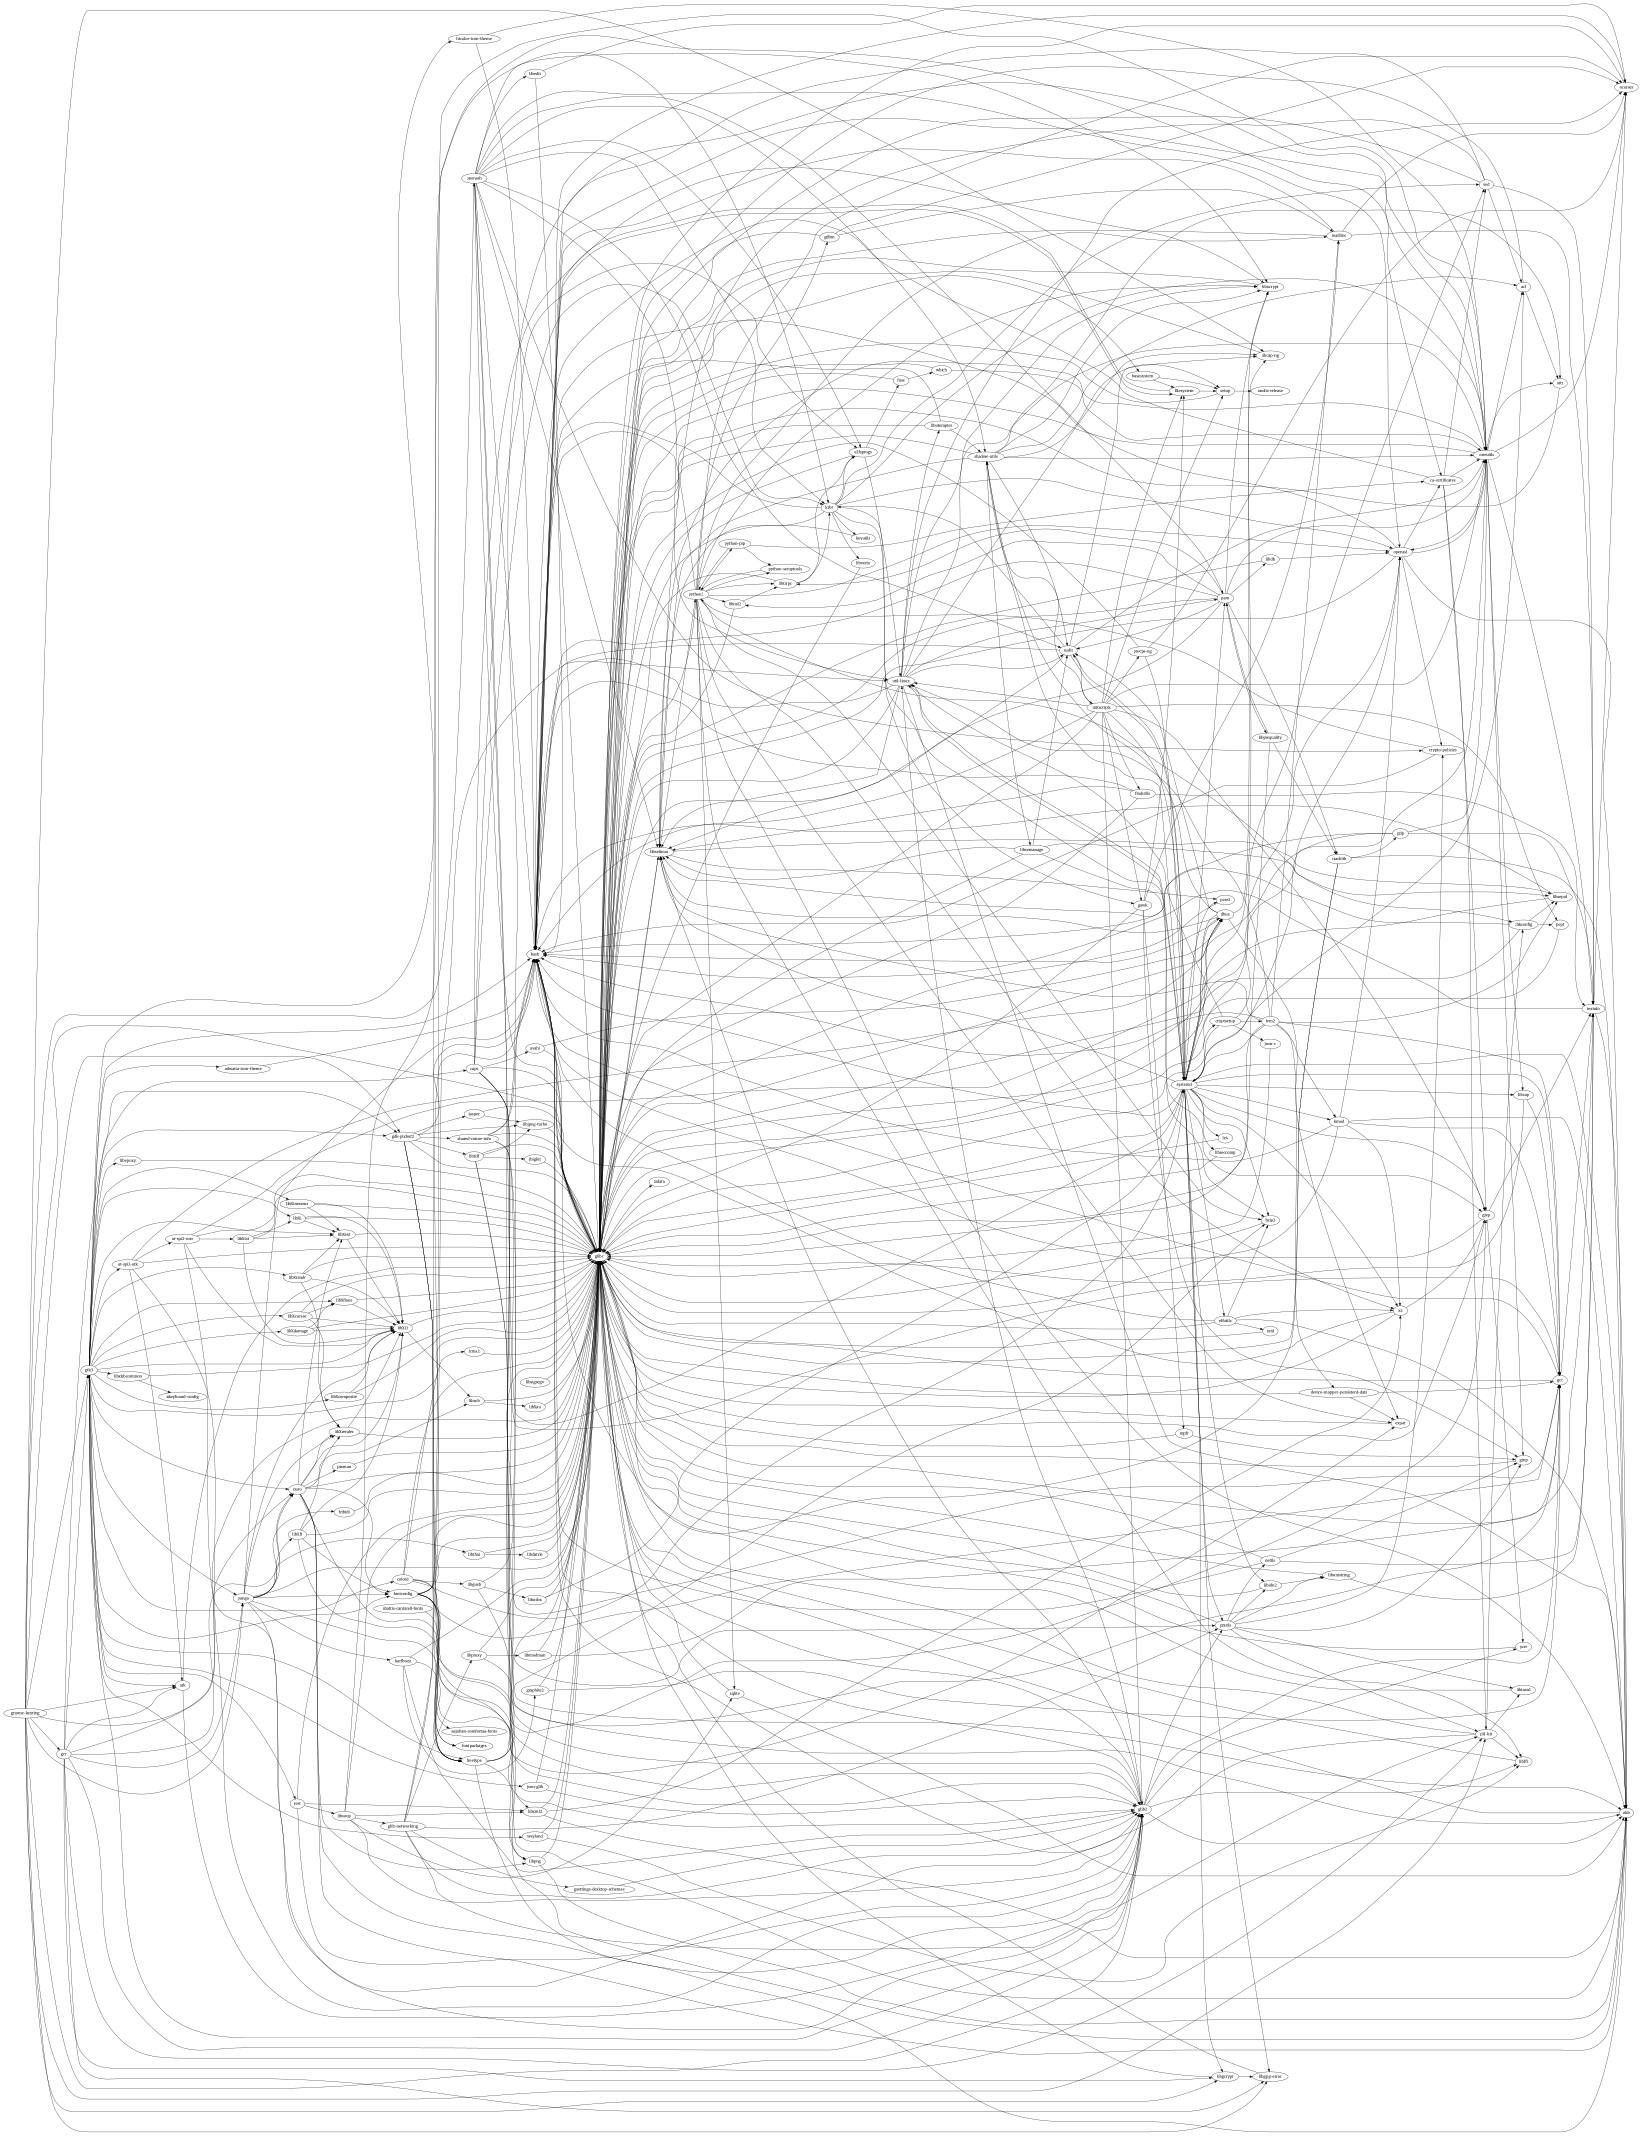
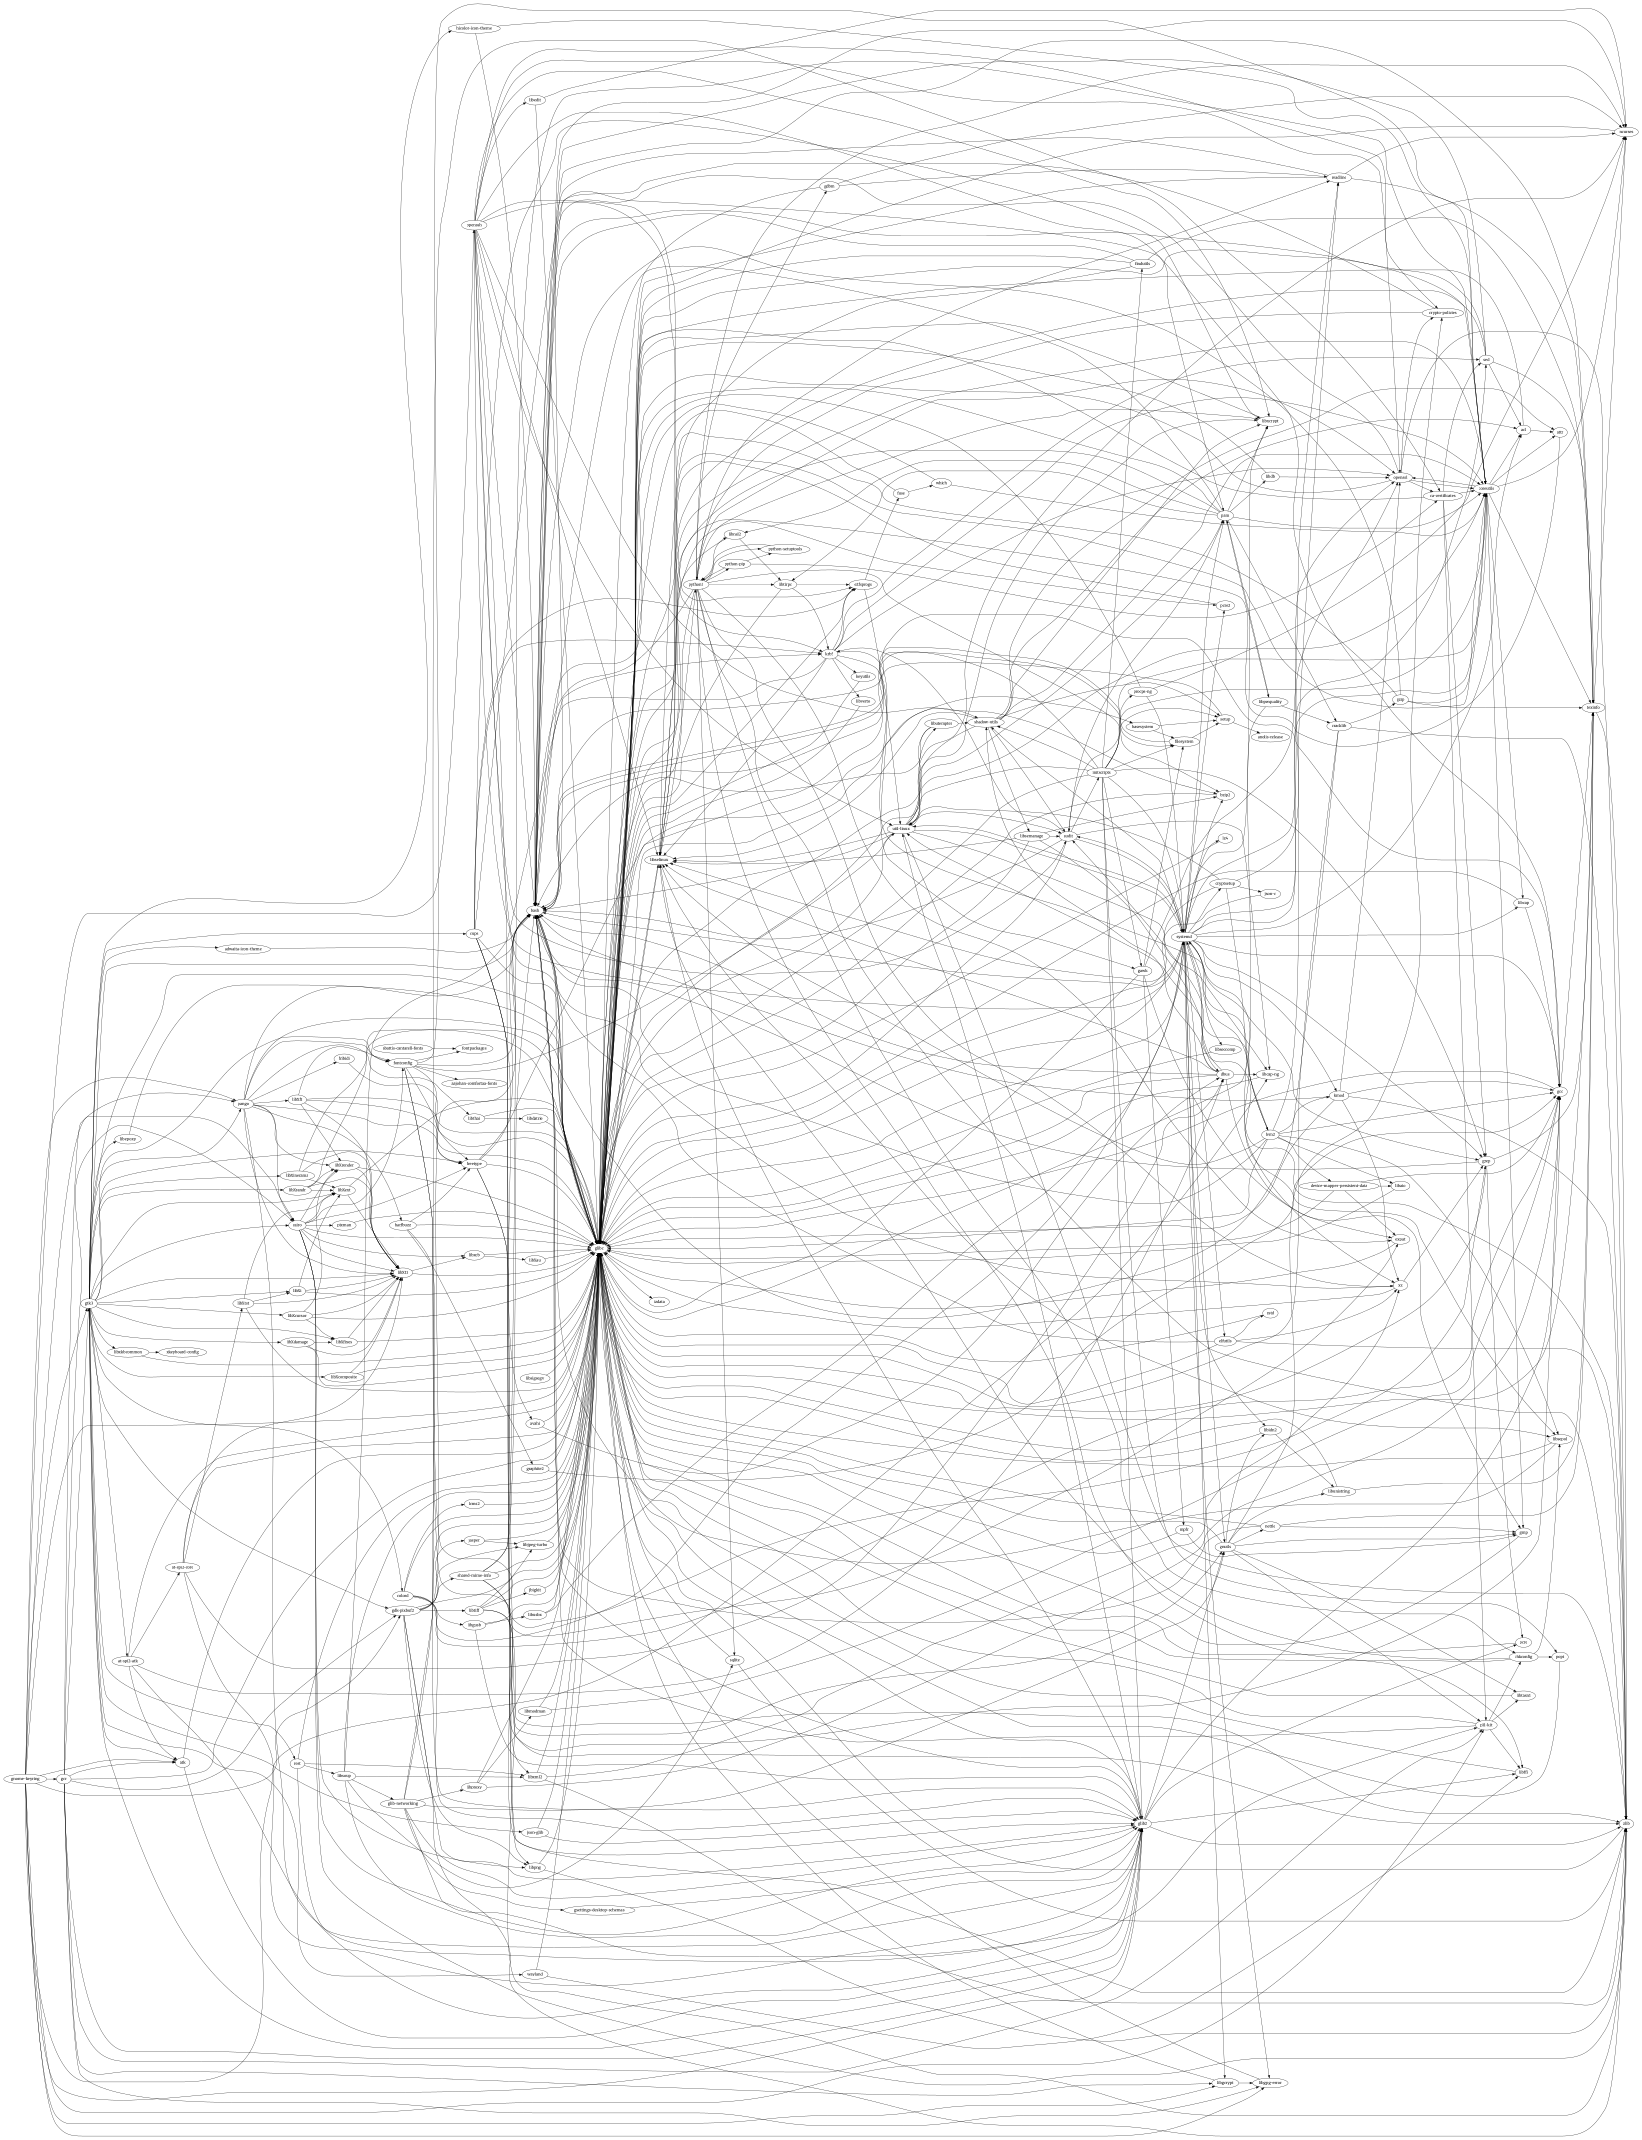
node "libaio": added
edge "elfutils" -> "bzip2": removed
